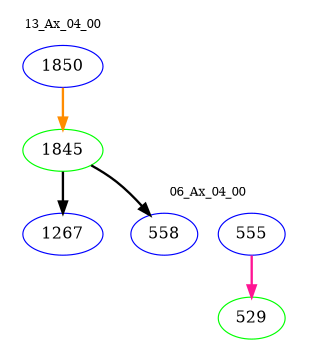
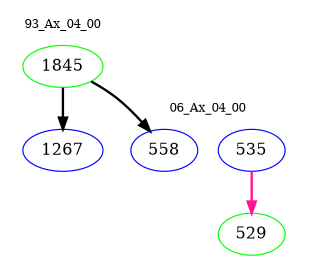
cluster "13_Ax_04_00": label "13_Ax_04_00" -> "93_Ax_04_00"
node "1850": removed
node "555": label "555" -> "535"
